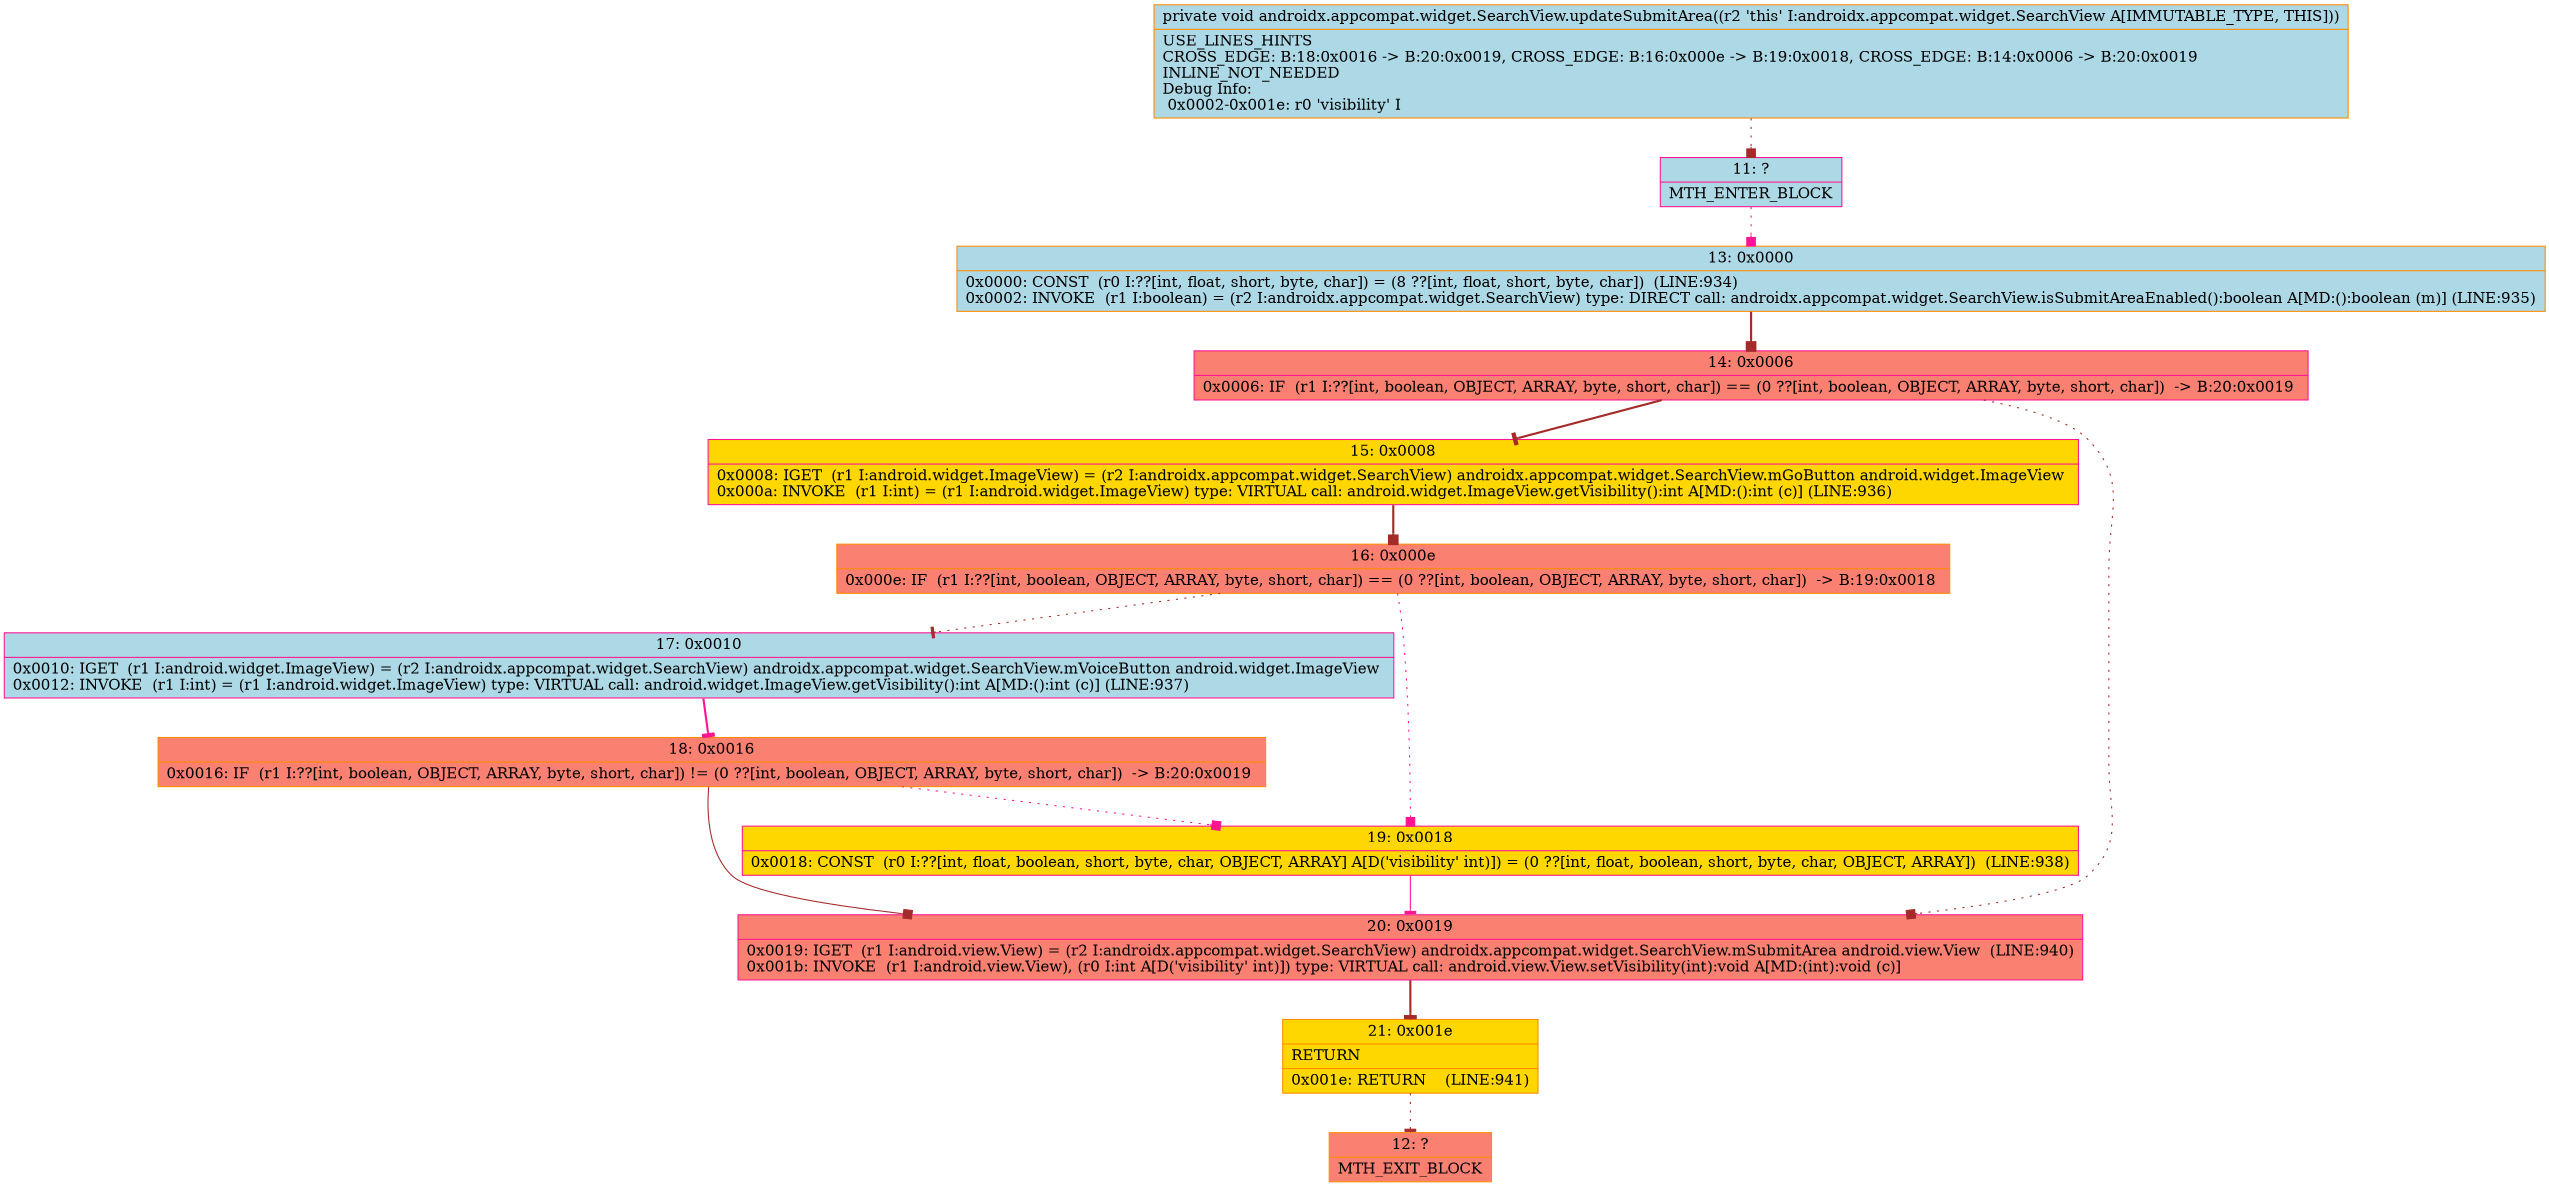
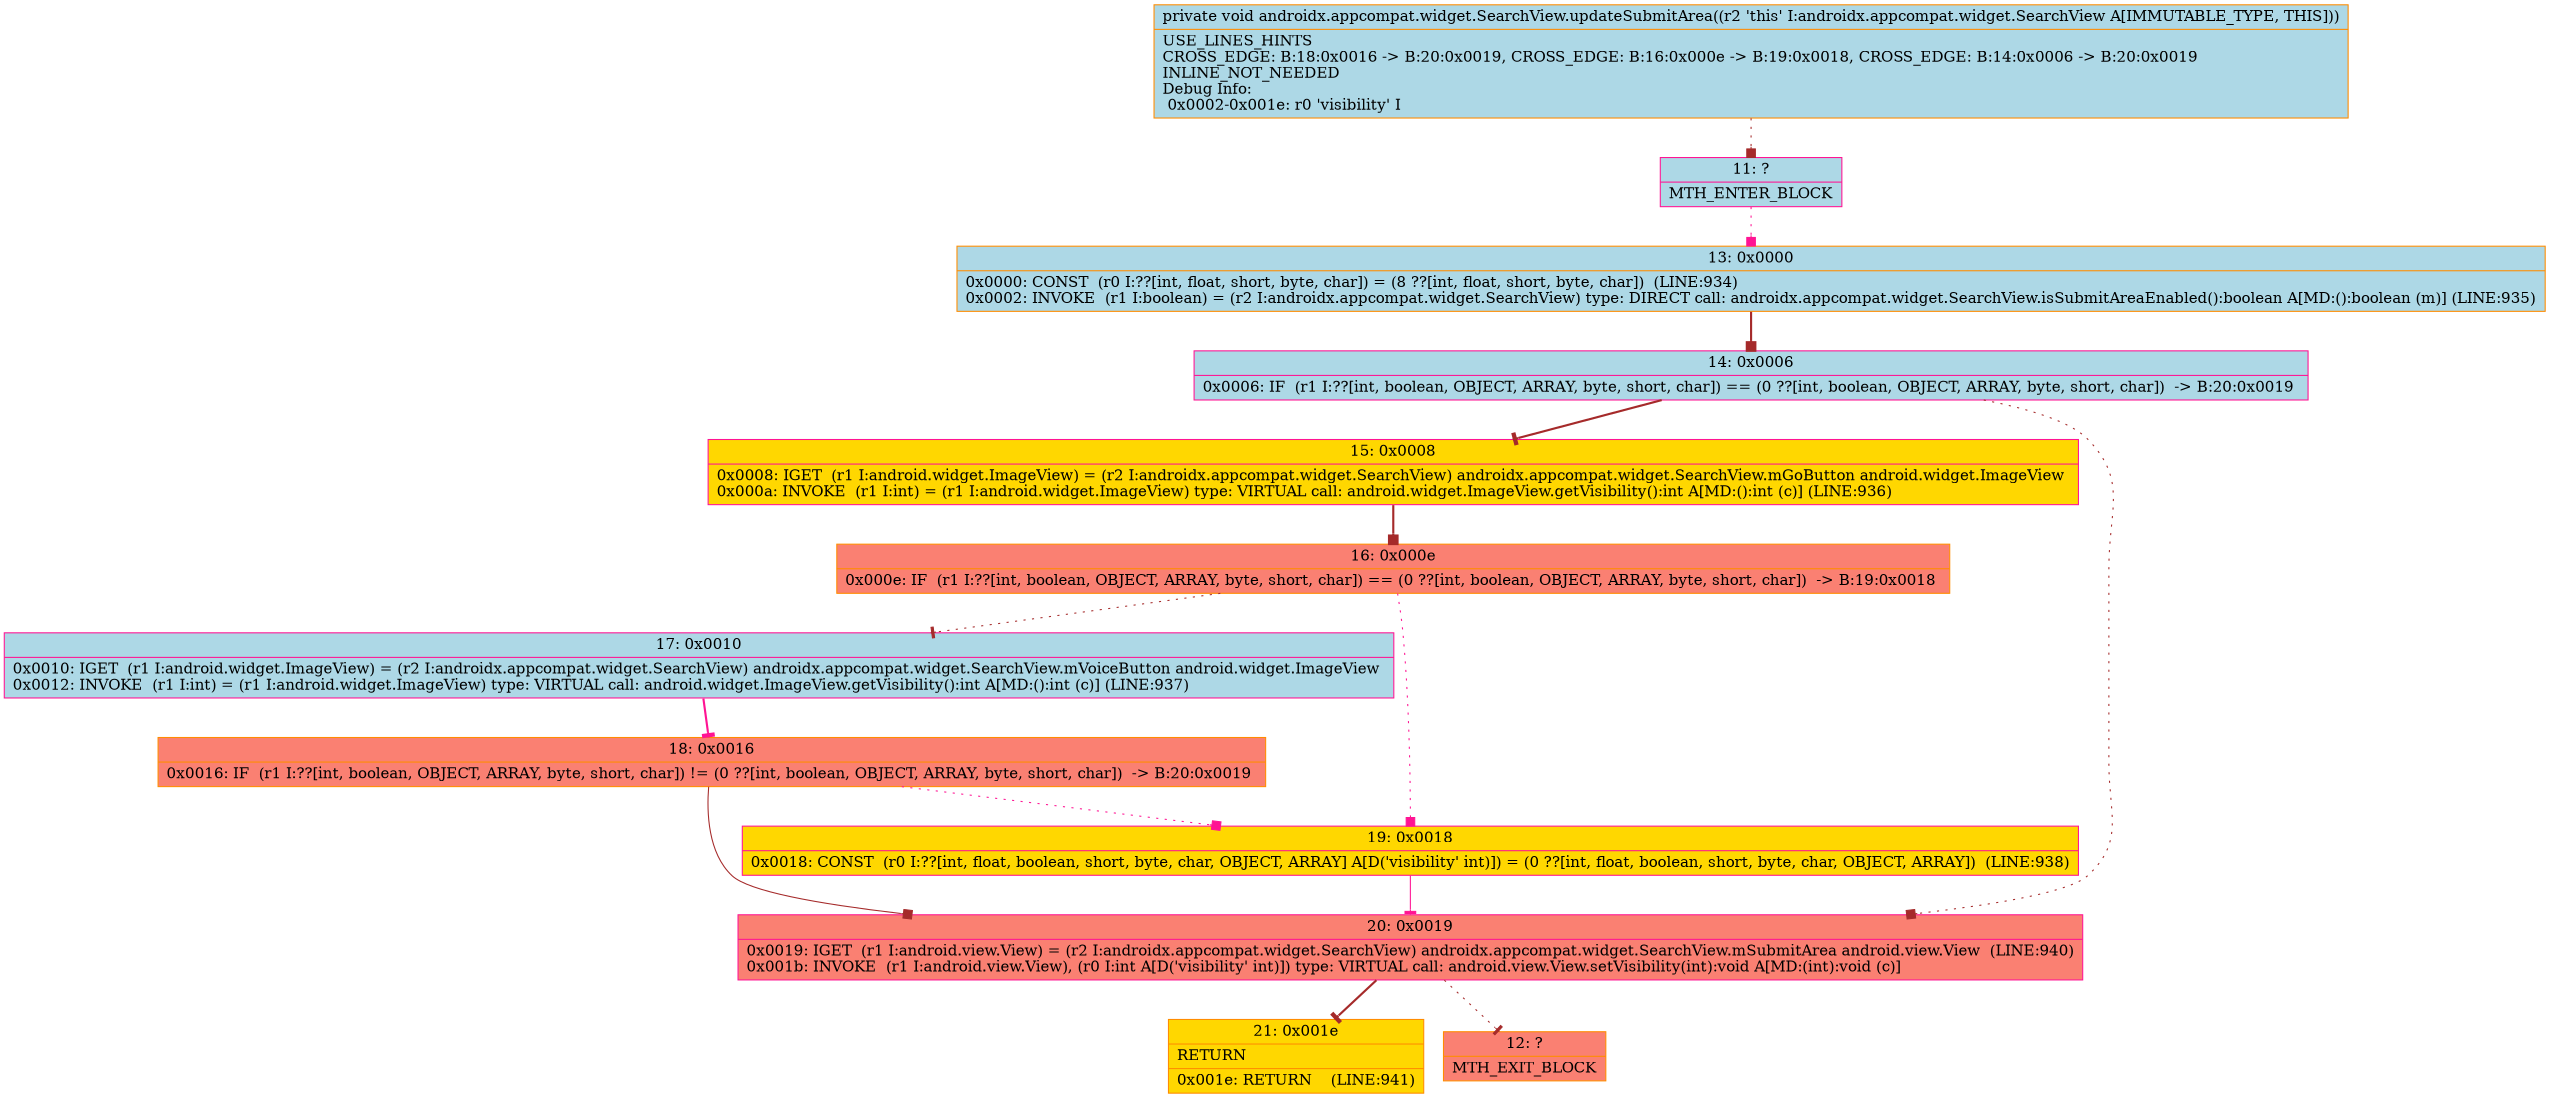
node "14: 0x0006": fillcolor salmon -> lightblue
edge "21: 0x001e" -> "12: ?": now "20: 0x0019" -> "12: ?"
